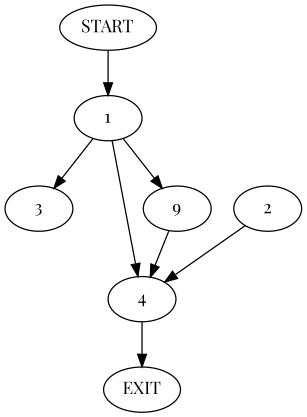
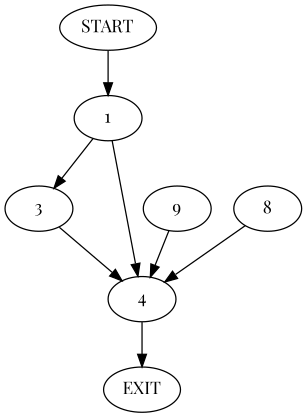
edge "1" -> "9": removed
node "2": label "2" -> "8"
edge "3" -> "4": added
